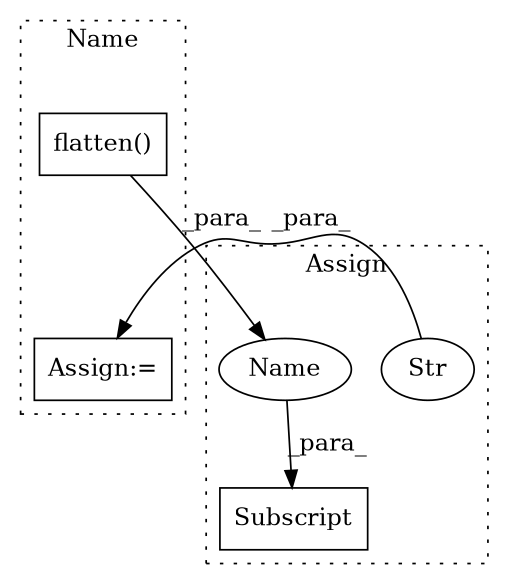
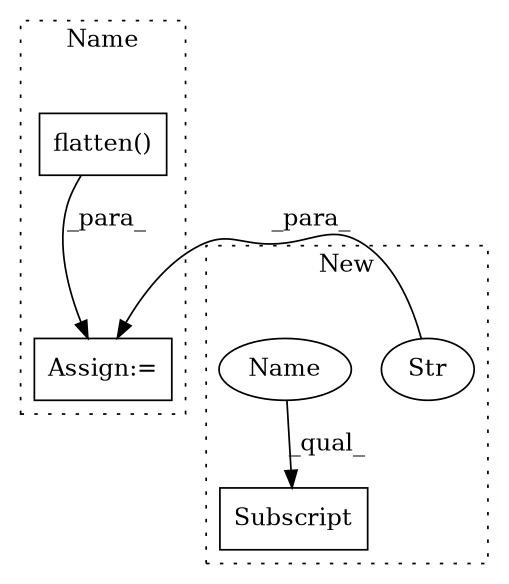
edge "flatten()" -> "Name": now "flatten()" -> "Assign:="
cluster "Assign": label "Assign" -> "New"
edge "Name" -> "Subscript": label "_para_" -> "_qual_"
